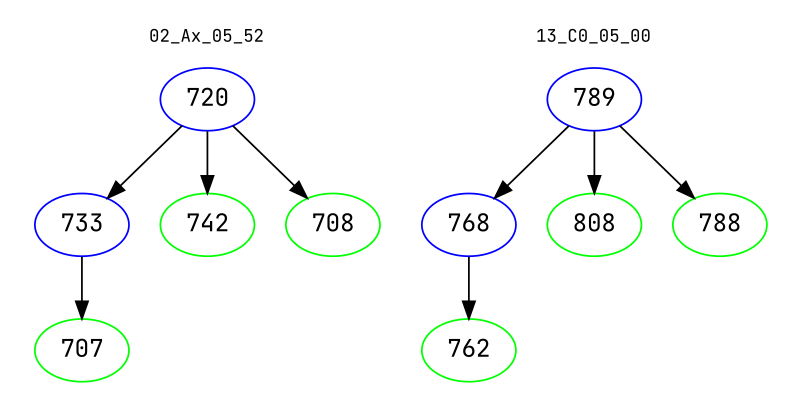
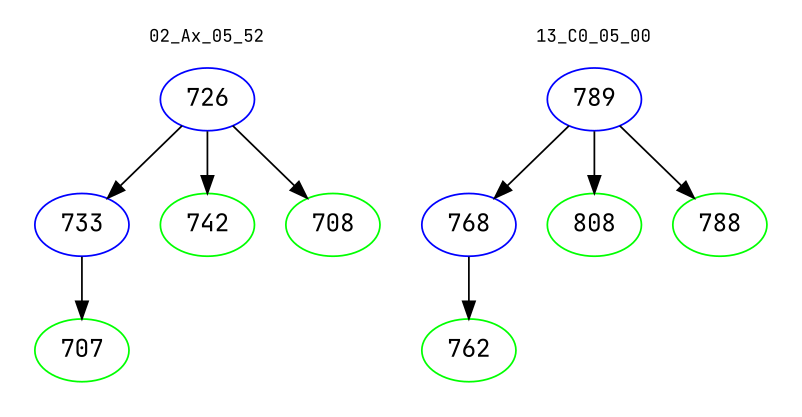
node "720": label "720" -> "726"
